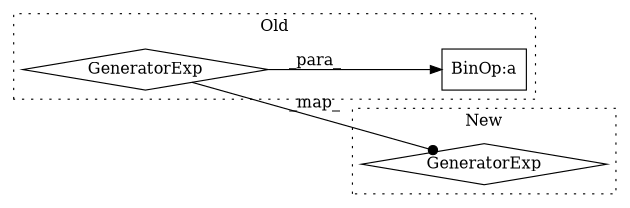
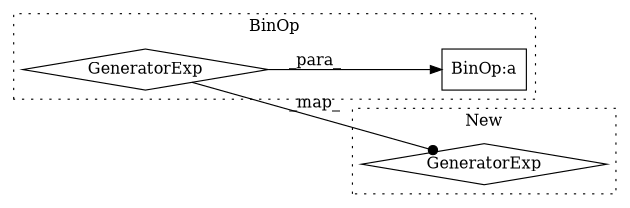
cluster "Old": label "Old" -> "BinOp"
